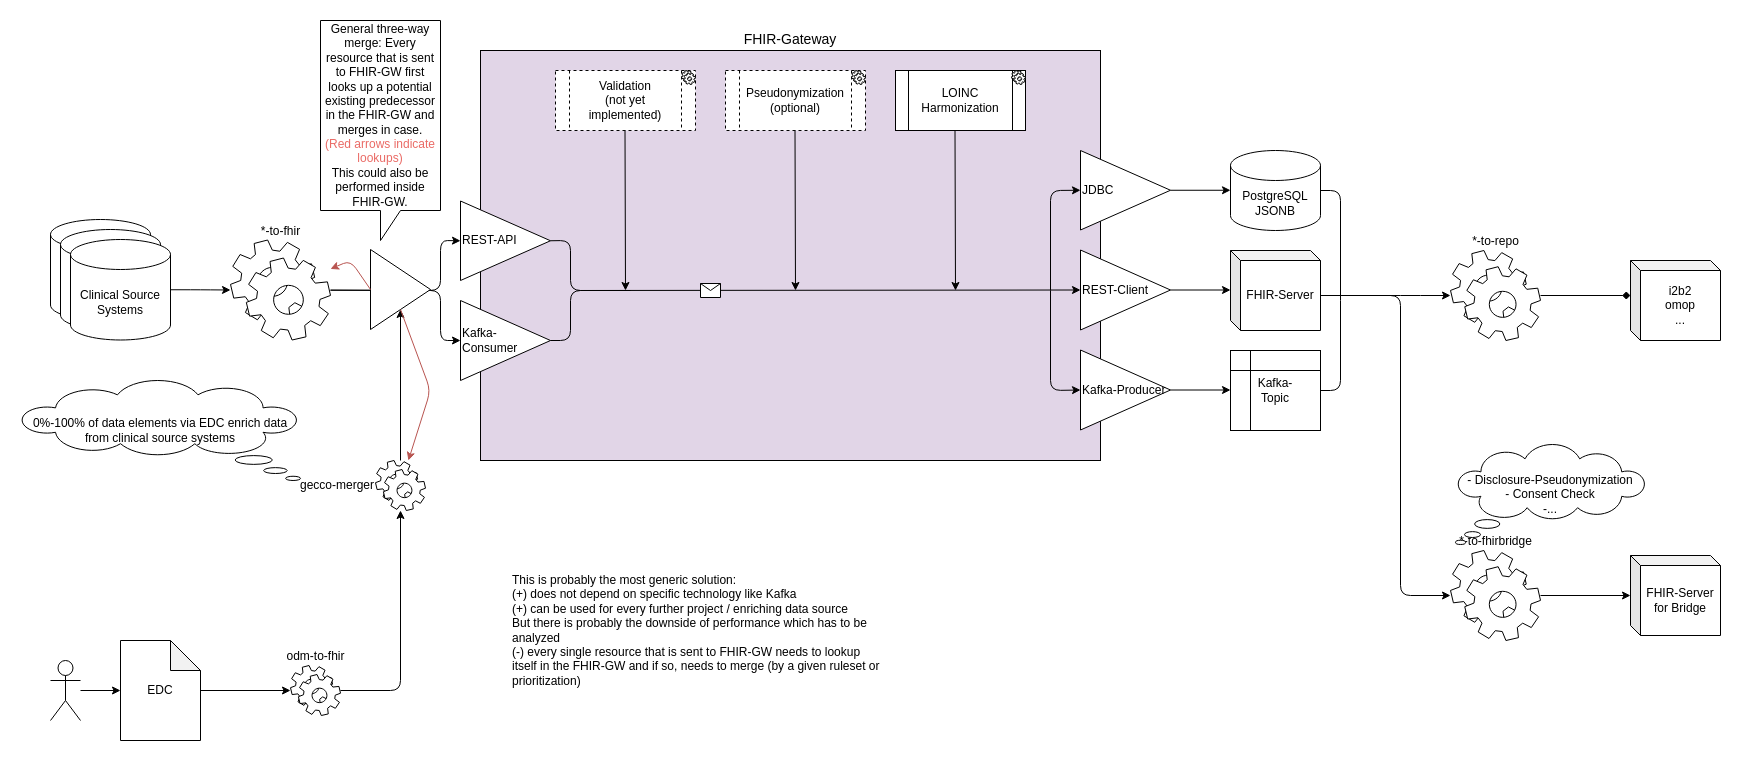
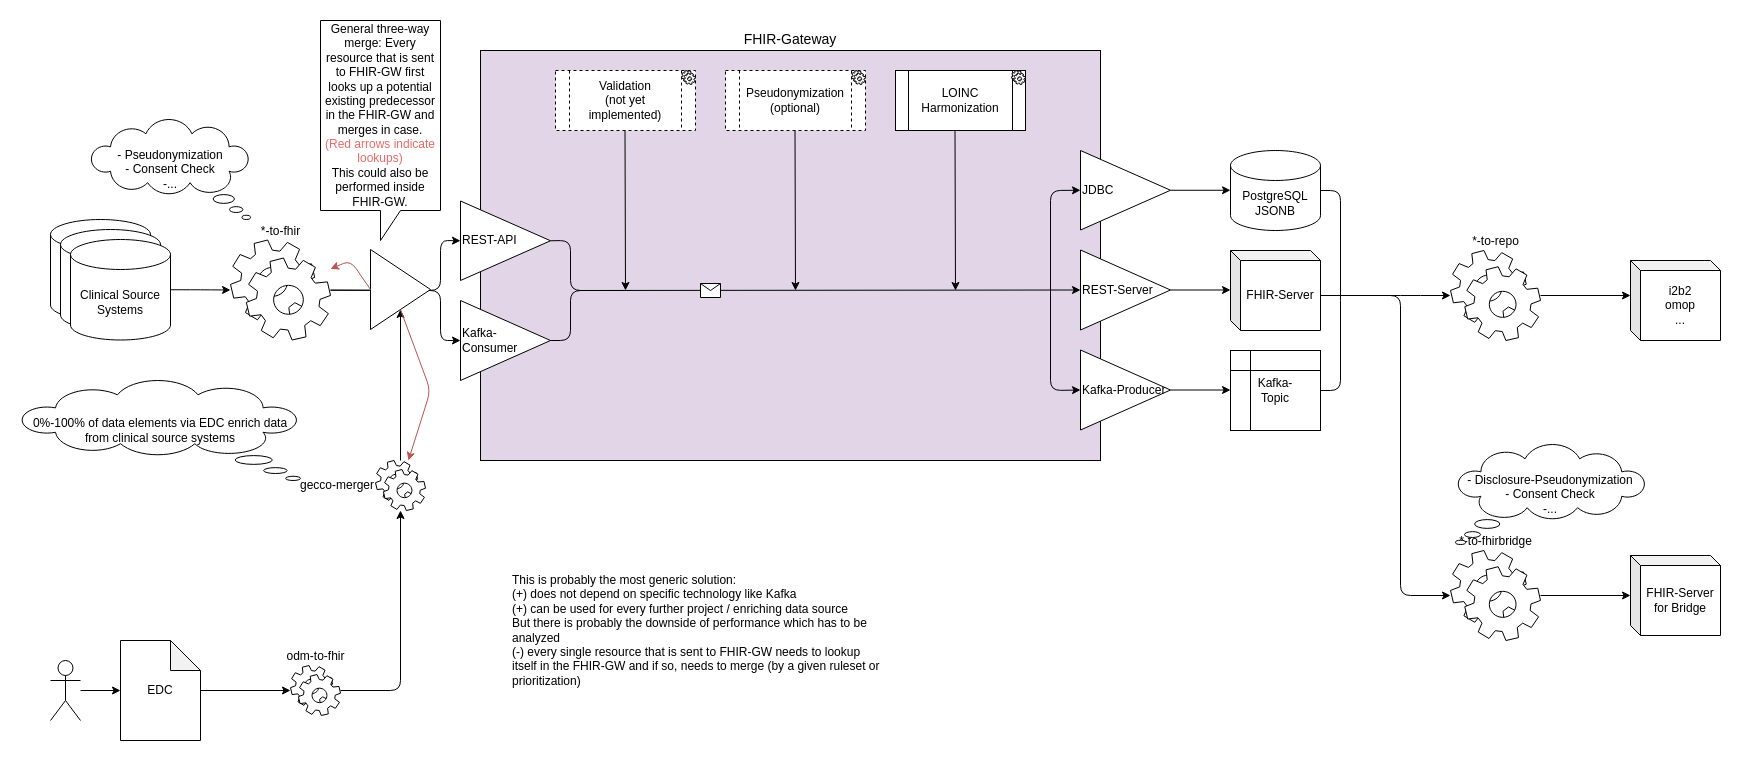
node "- Pseudonymization - Consent Check -...": added
node "REST-Client": label "REST-Client" -> "REST-Server"
edge "*-to-repo" -> "i2b2 omop ...": arrowhead diamond -> classic
